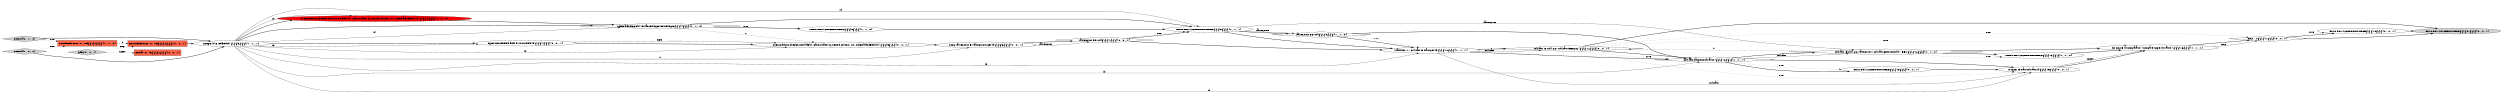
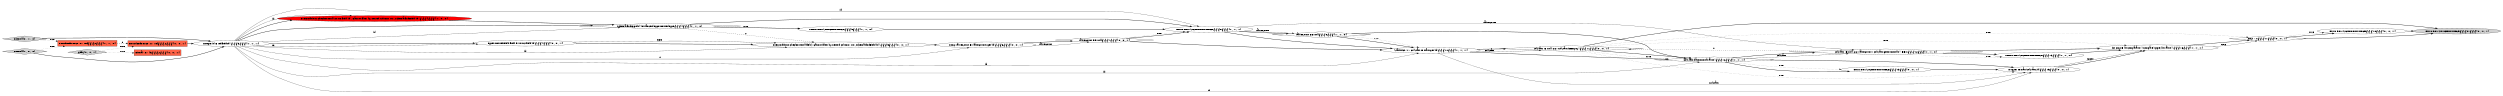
edge "gtEq['0', '0', '1']" -> "BoundReference<T> ref@@@2@@@['0', '0', '1']": label "cmp" -> "true"
edge "gtEq['0', '0', '1']" -> "Literal<T> lit@@@2@@@['0', '0', '1']": label "upper" -> "true"
